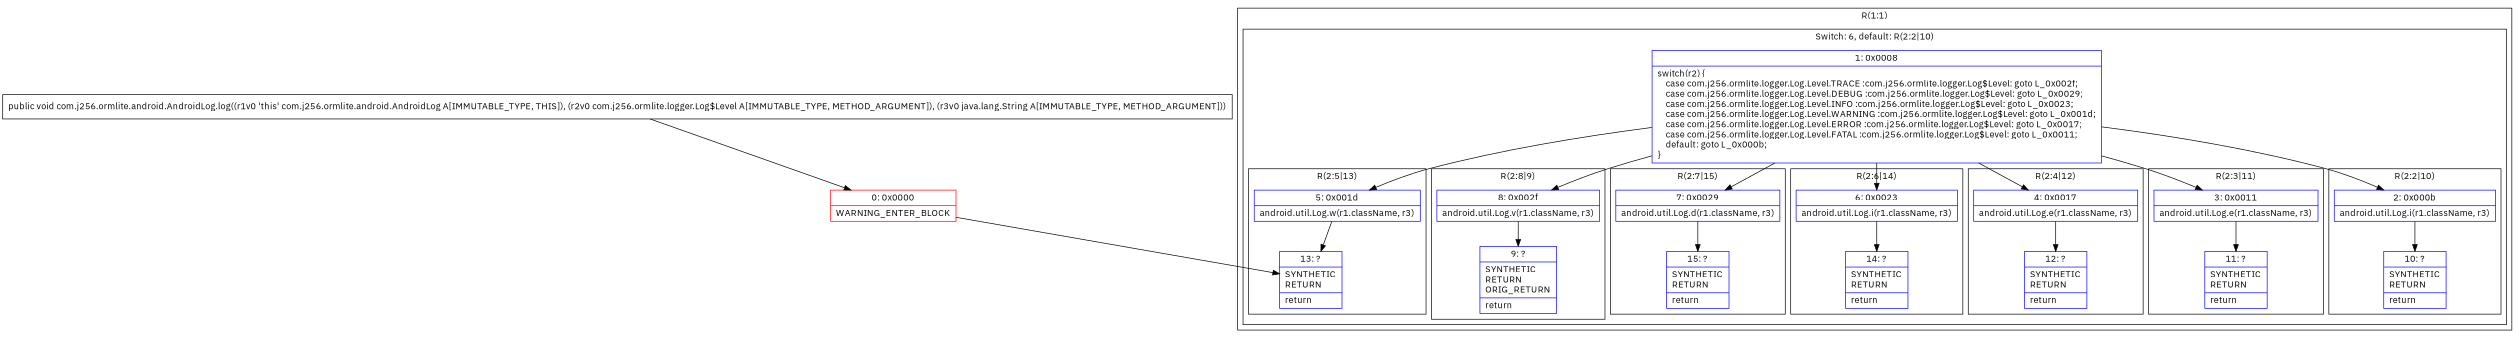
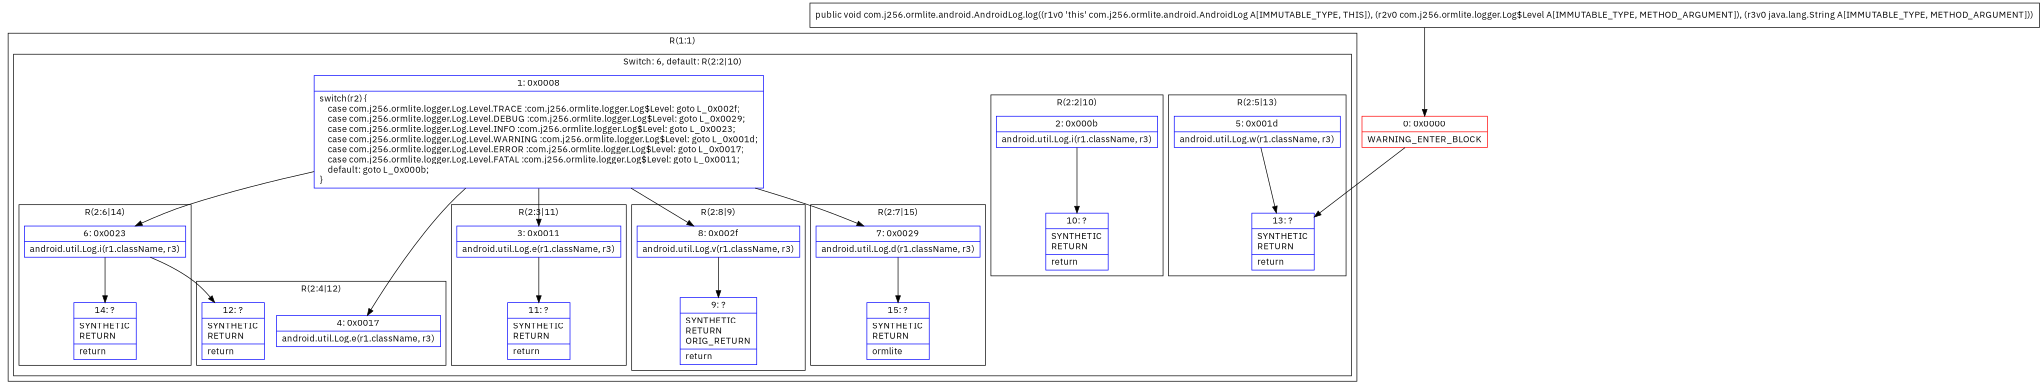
edge "1: 0x0008" -> "2: 0x000b": removed
edge "1: 0x0008" -> "5: 0x001d": removed
edge "4: 0x0017" -> "12: ?": now "6: 0x0023" -> "12: ?"
node "15: ?": text "return" -> "ormlite"
